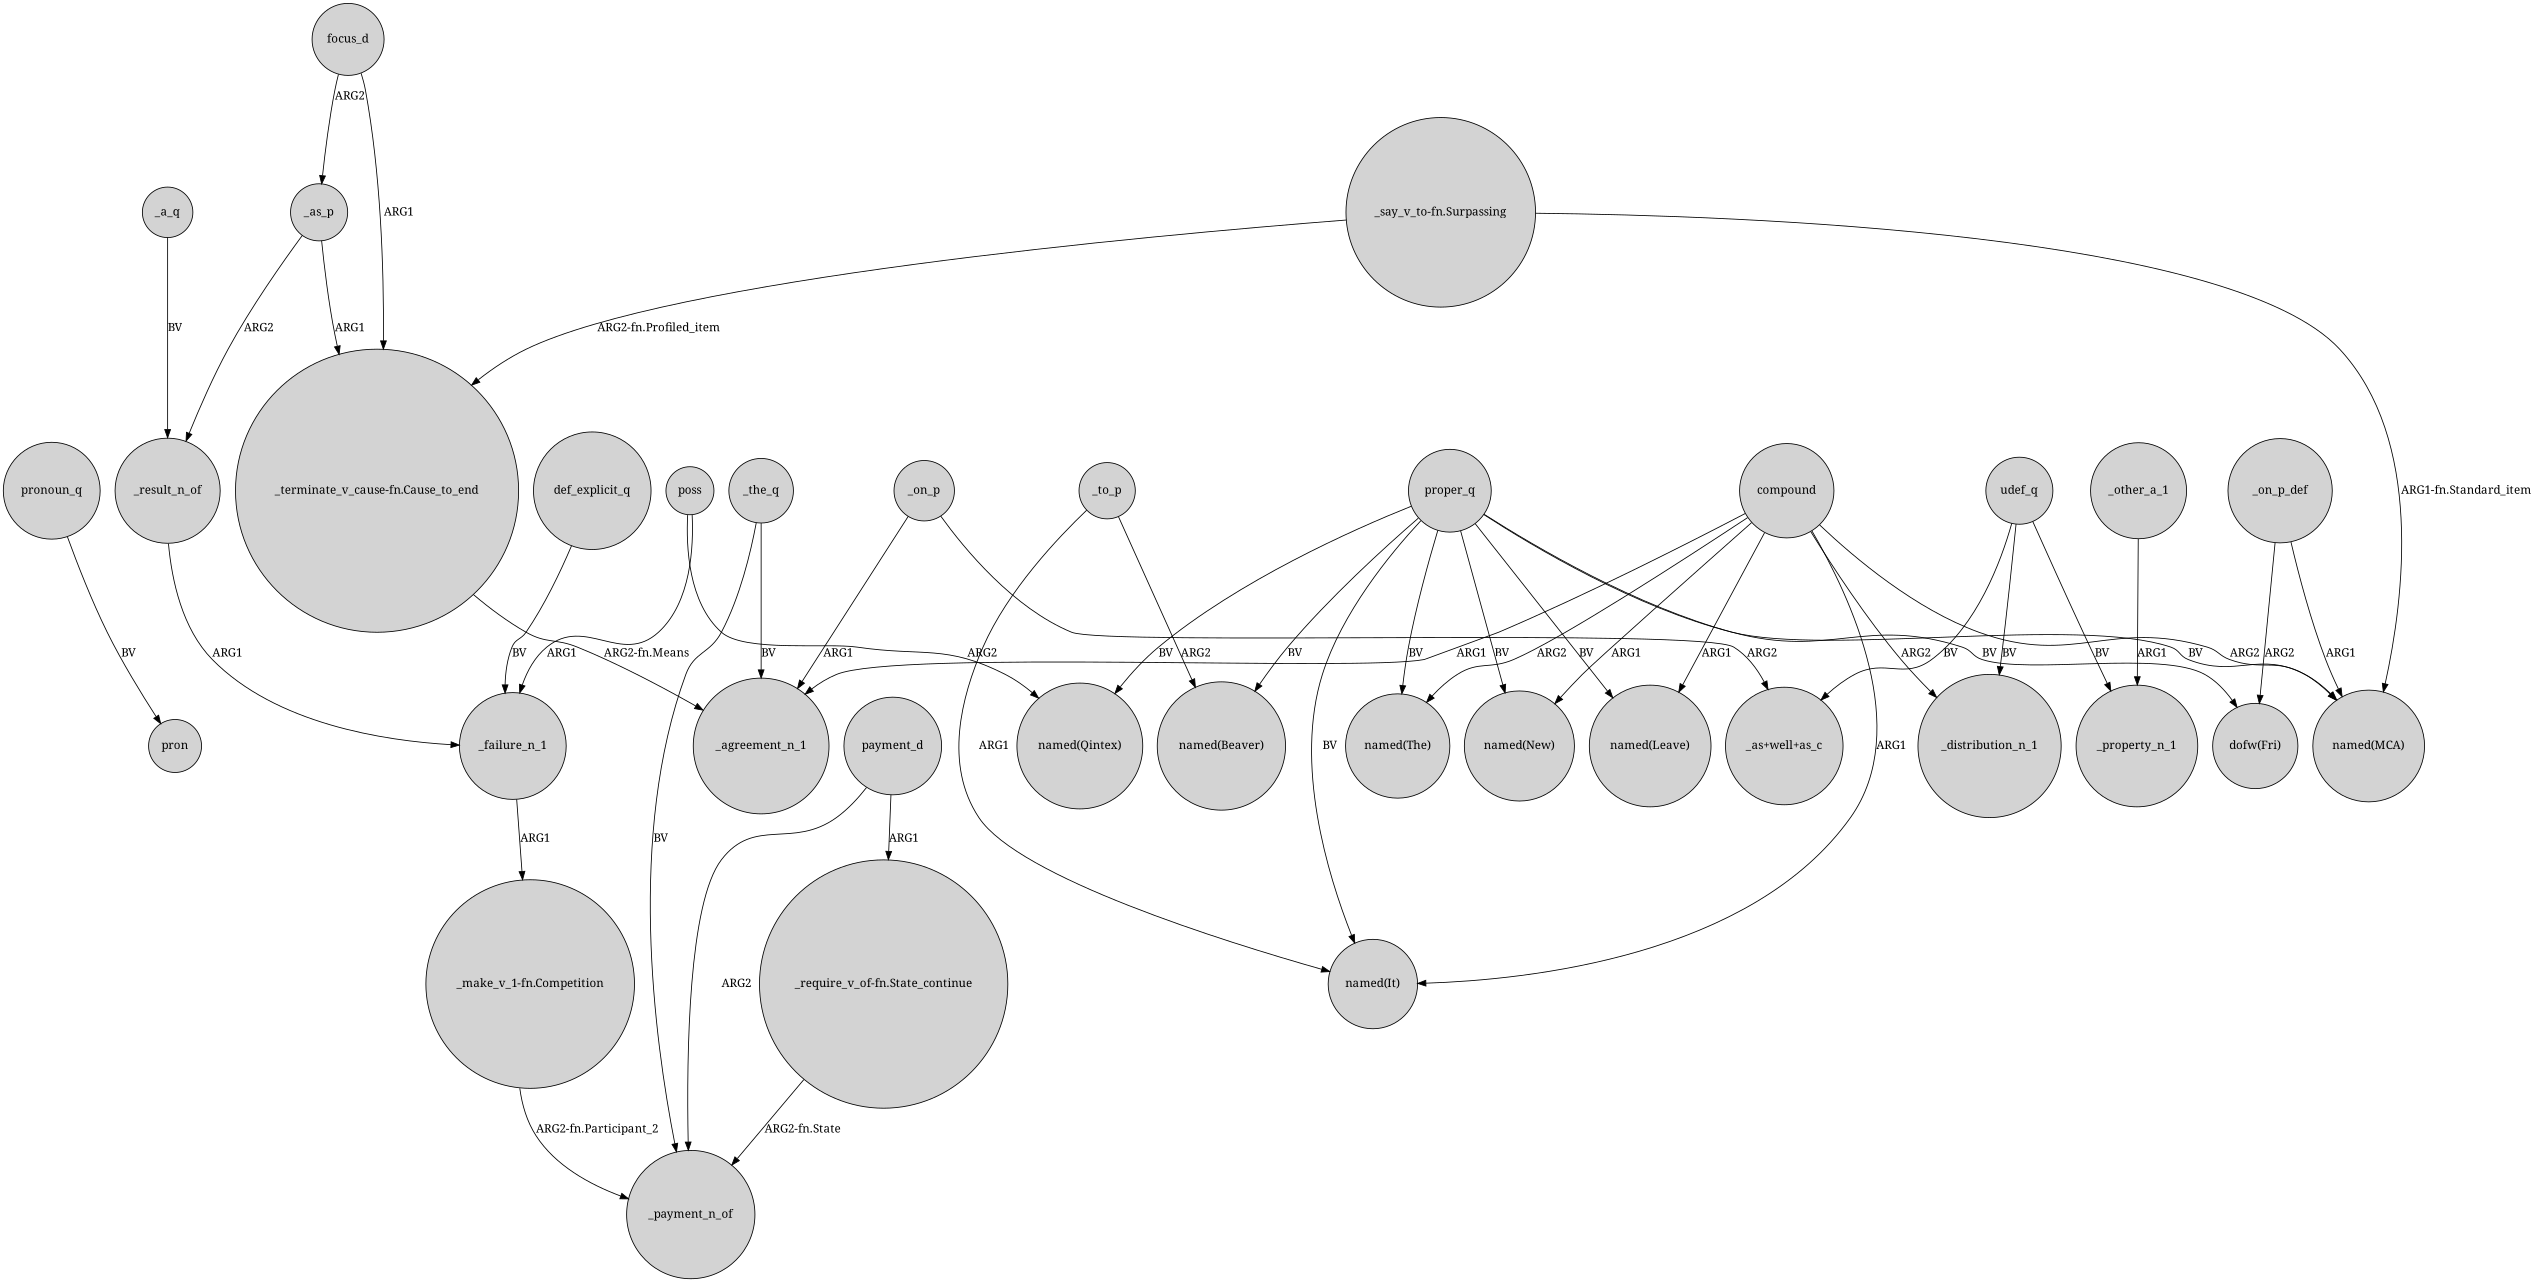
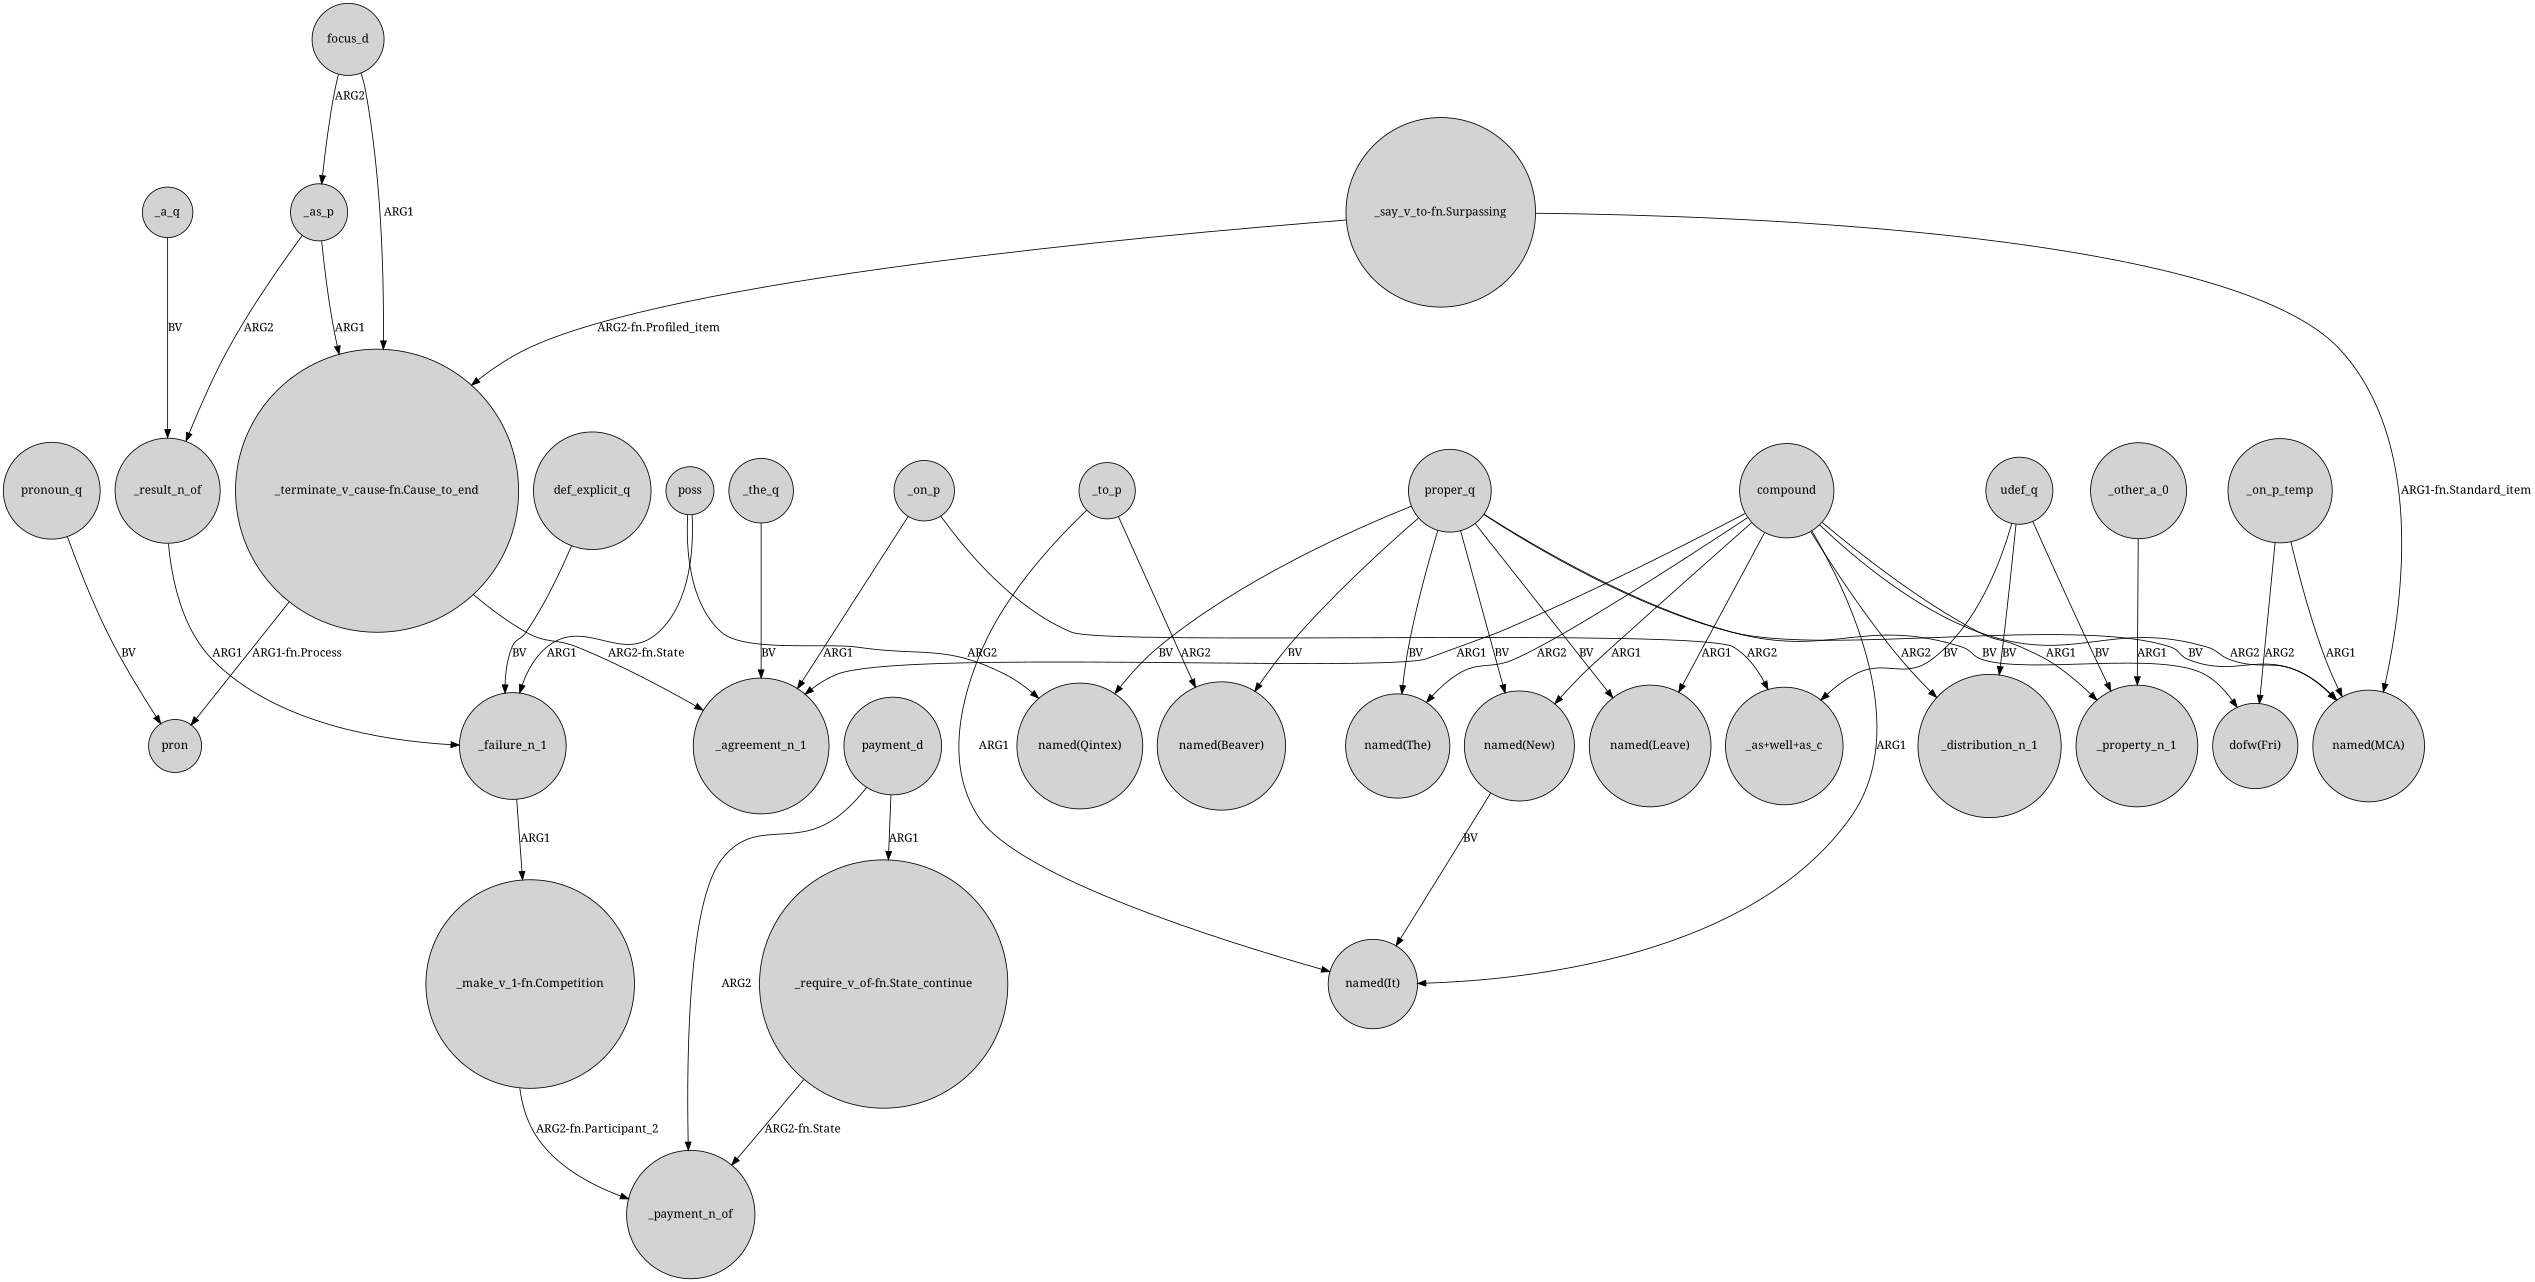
node "_other_a_1": label "_other_a_1" -> "_other_a_0"
node "_on_p_def": label "_on_p_def" -> "_on_p_temp"
edge "compound" -> "_property_n_1": added, label "ARG1"
edge "_terminate_v_cause-fn.Cause_to_end" -> "_agreement_n_1": label "ARG2-fn.Means" -> "ARG2-fn.State"
edge "_terminate_v_cause-fn.Cause_to_end" -> "pron": added, label "ARG1-fn.Process"
edge "proper_q" -> "named(It)": now "named(New)" -> "named(It)"
edge "_the_q" -> "_payment_n_of": removed, label "BV"
